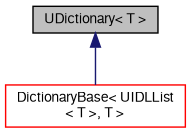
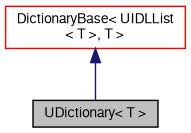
edge "DictionaryBase< UIDLList < T >, T >" -> "UDictionary< T >": reversed
